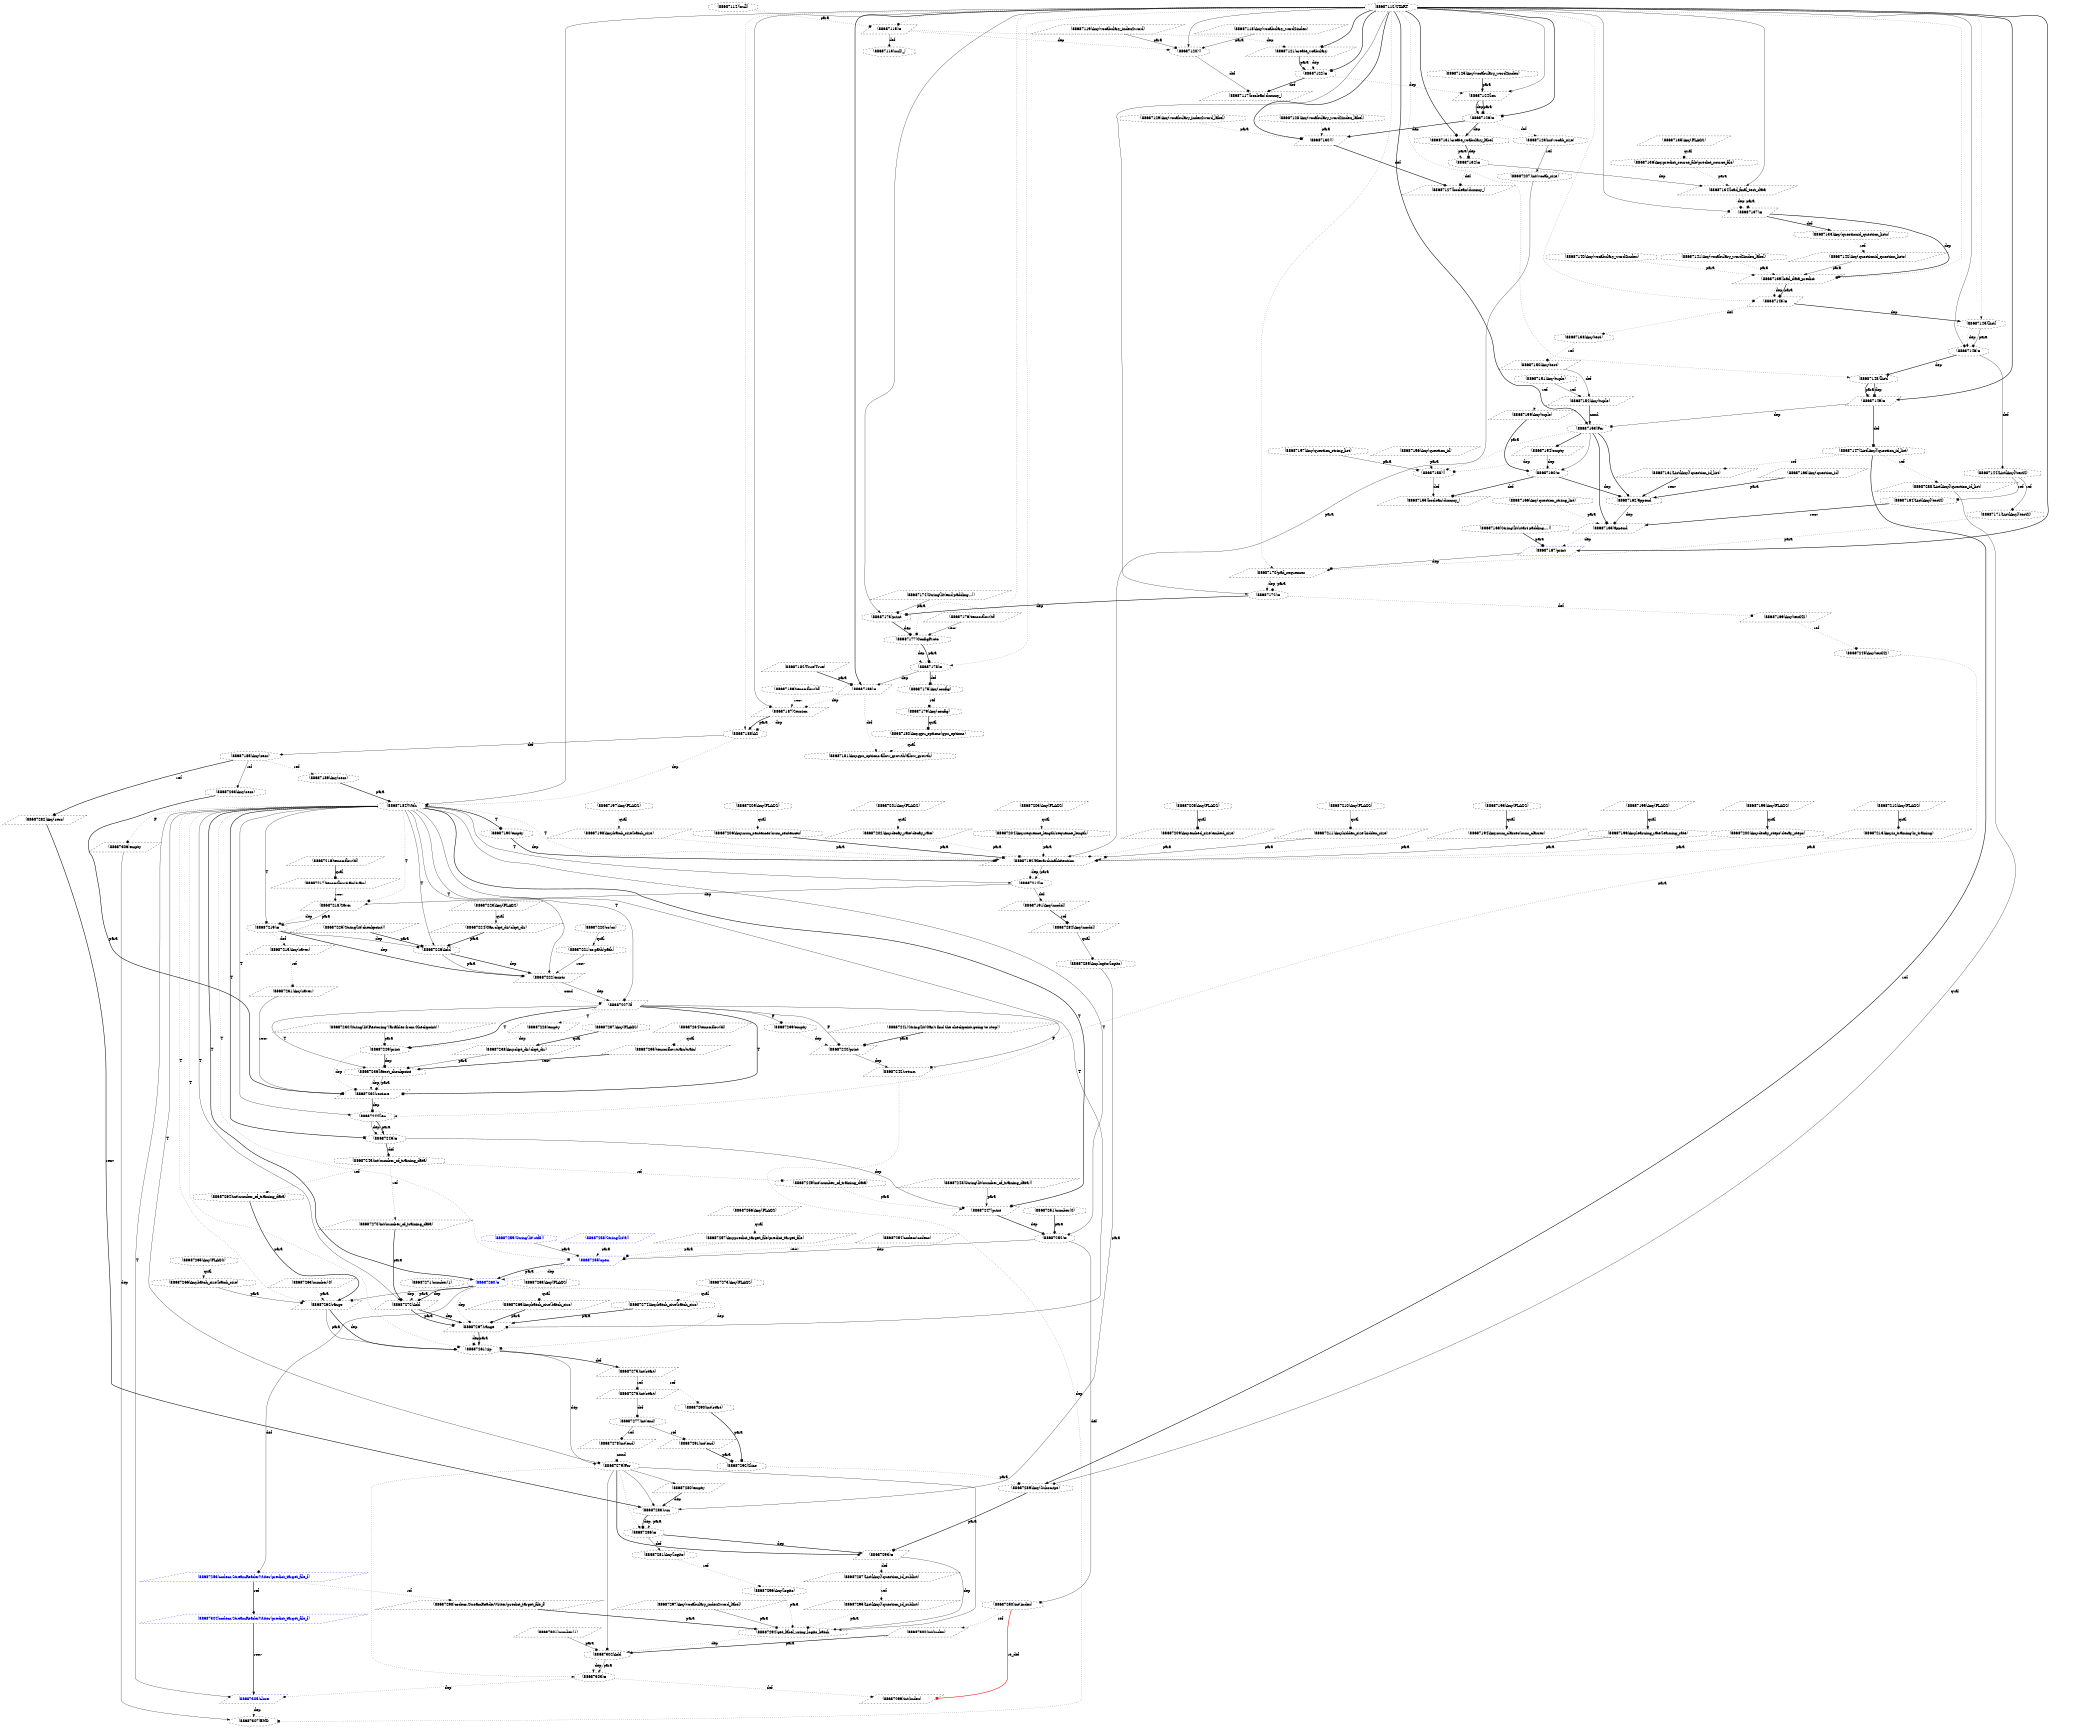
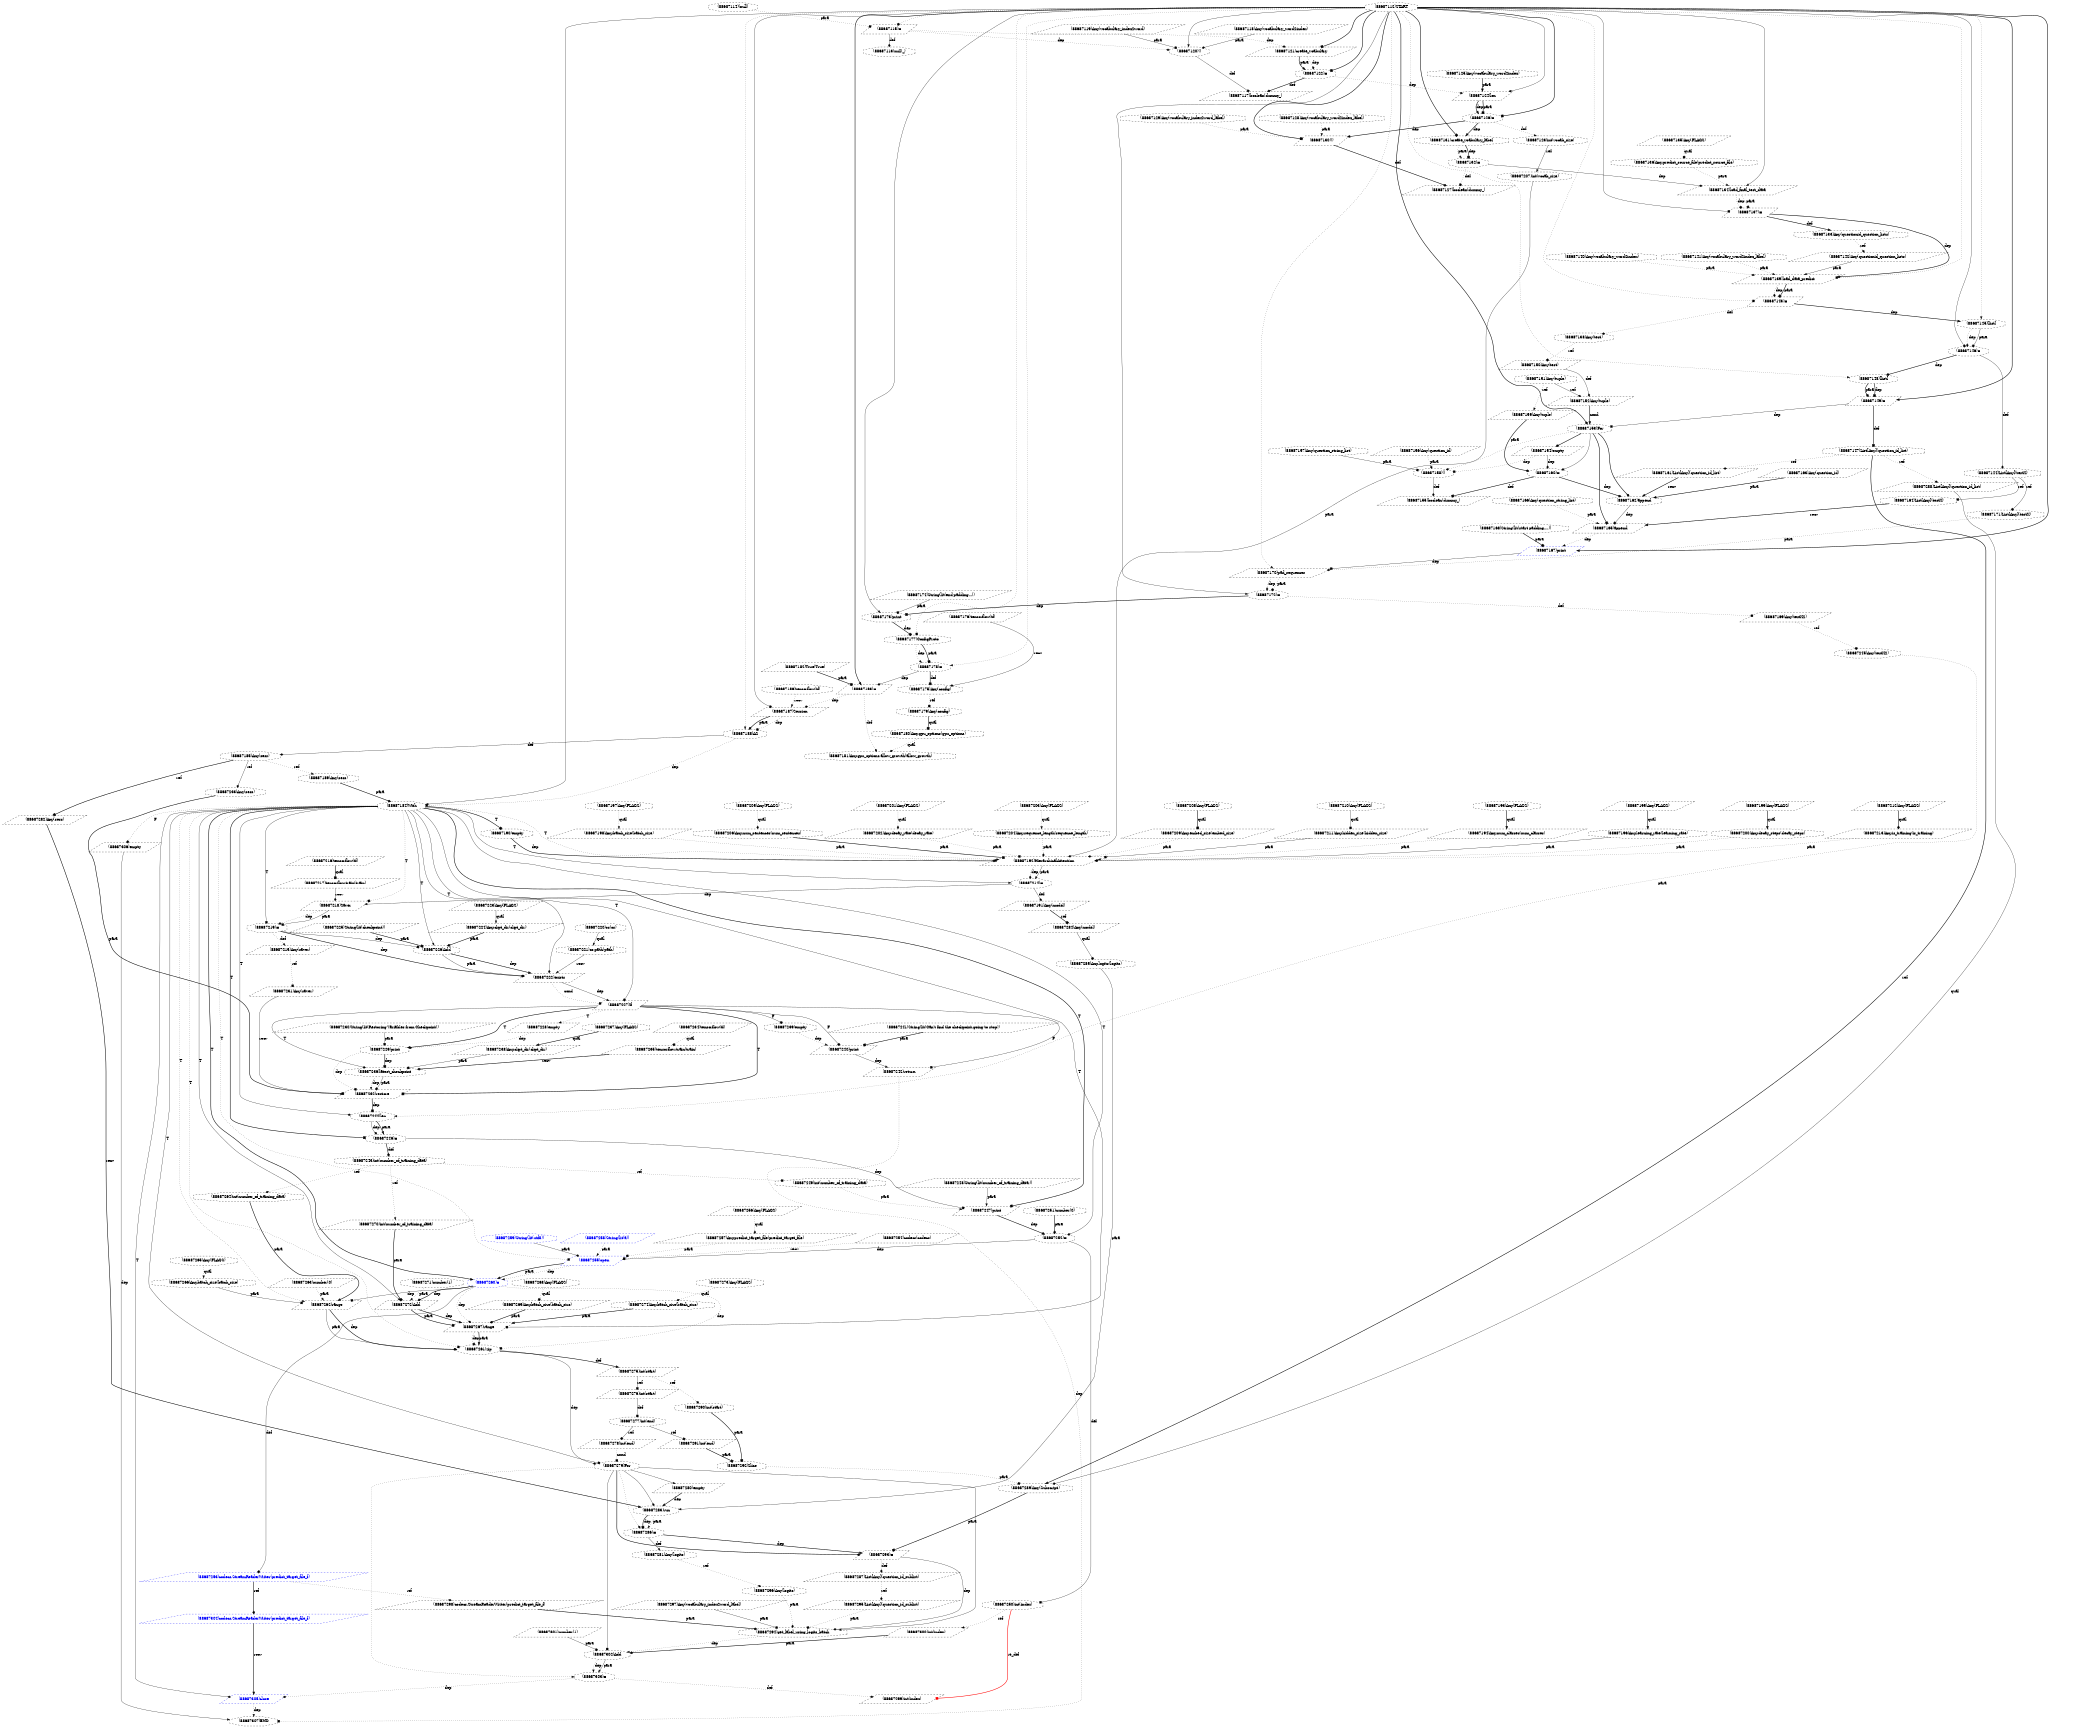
edge "(88687176)tensorflow(tf)" -> "(88687177)ConfigProto": now "(88687176)tensorflow(tf)" -> "(88687175)Any(config)"
node "(88687224)Can.ckpt_dir(ckpt_dir)": label "(88687224)Can.ckpt_dir(ckpt_dir)" -> "(88687224)Any.ckpt_dir(ckpt_dir)"
